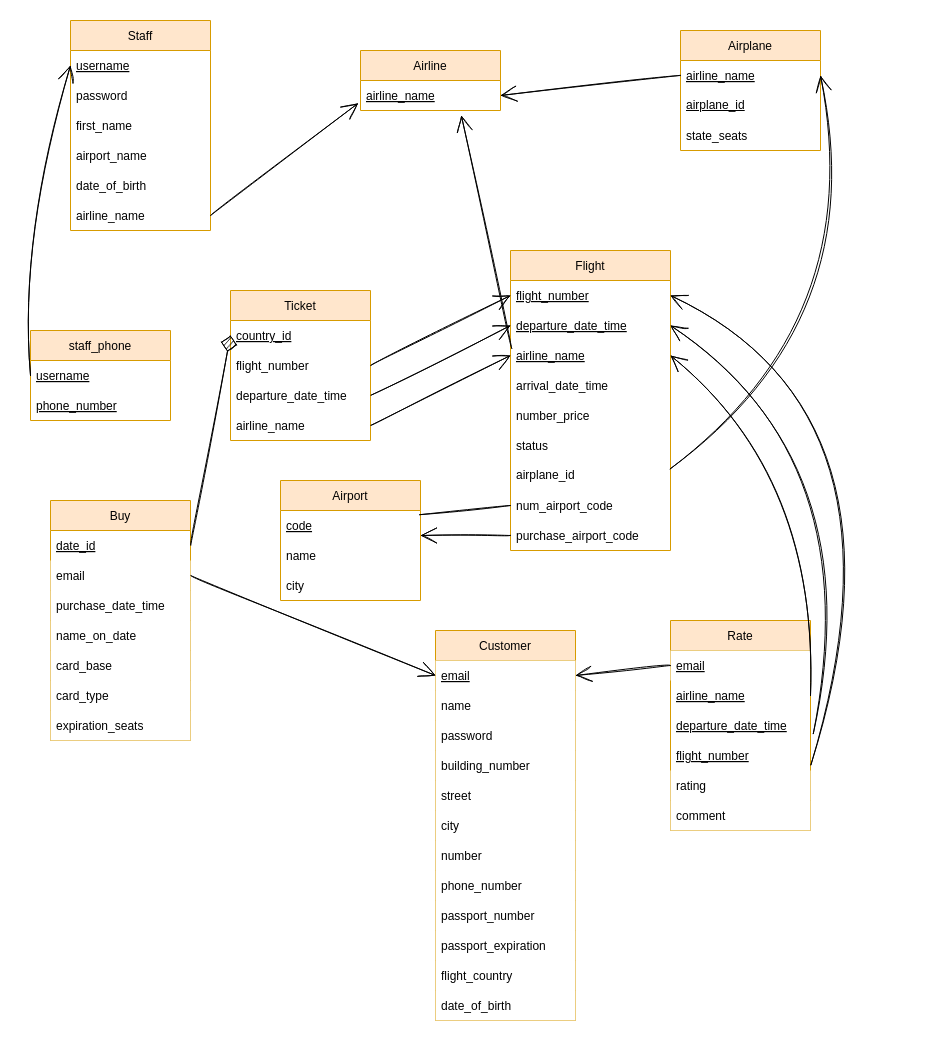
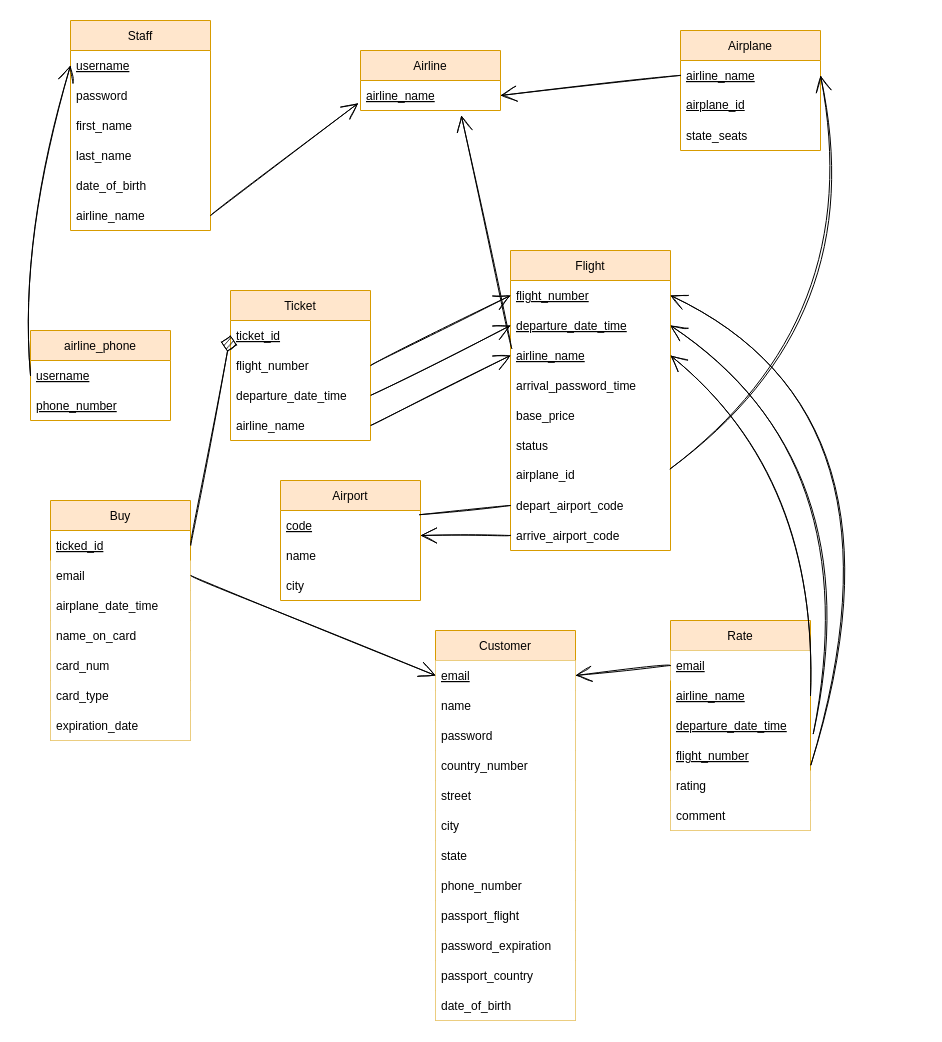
node "airport_name": label "airport_name" -> "last_name"
node "country_id": label "country_id" -> "ticket_id"
node "staff_phone": label "staff_phone" -> "airline_phone"
node "arrival_date_time": label "arrival_date_time" -> "arrival_password_time"
node "number_price": label "number_price" -> "base_price"
node "num_airport_code": label "num_airport_code" -> "depart_airport_code"
node "purchase_airport_code": label "purchase_airport_code" -> "arrive_airport_code"
node "date_id": label "date_id" -> "ticked_id"
node "purchase_date_time": label "purchase_date_time" -> "airplane_date_time"
node "name_on_date": label "name_on_date" -> "name_on_card"
node "card_base": label "card_base" -> "card_num"
node "expiration_seats": label "expiration_seats" -> "expiration_date"
node "building_number": label "building_number" -> "country_number"
node "number": label "number" -> "state"
node "passport_number": label "passport_number" -> "passport_flight"
node "passport_expiration": label "passport_expiration" -> "password_expiration"
node "flight_country": label "flight_country" -> "passport_country"
